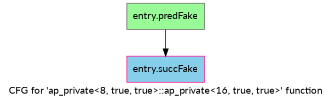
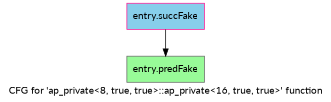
edge "entry.predFake" -> "entry.succFake": reversed
